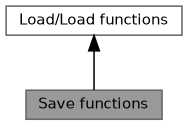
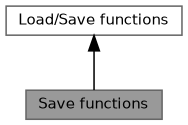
node "Load/Load functions": label "Load/Load functions" -> "Load/Save functions"
